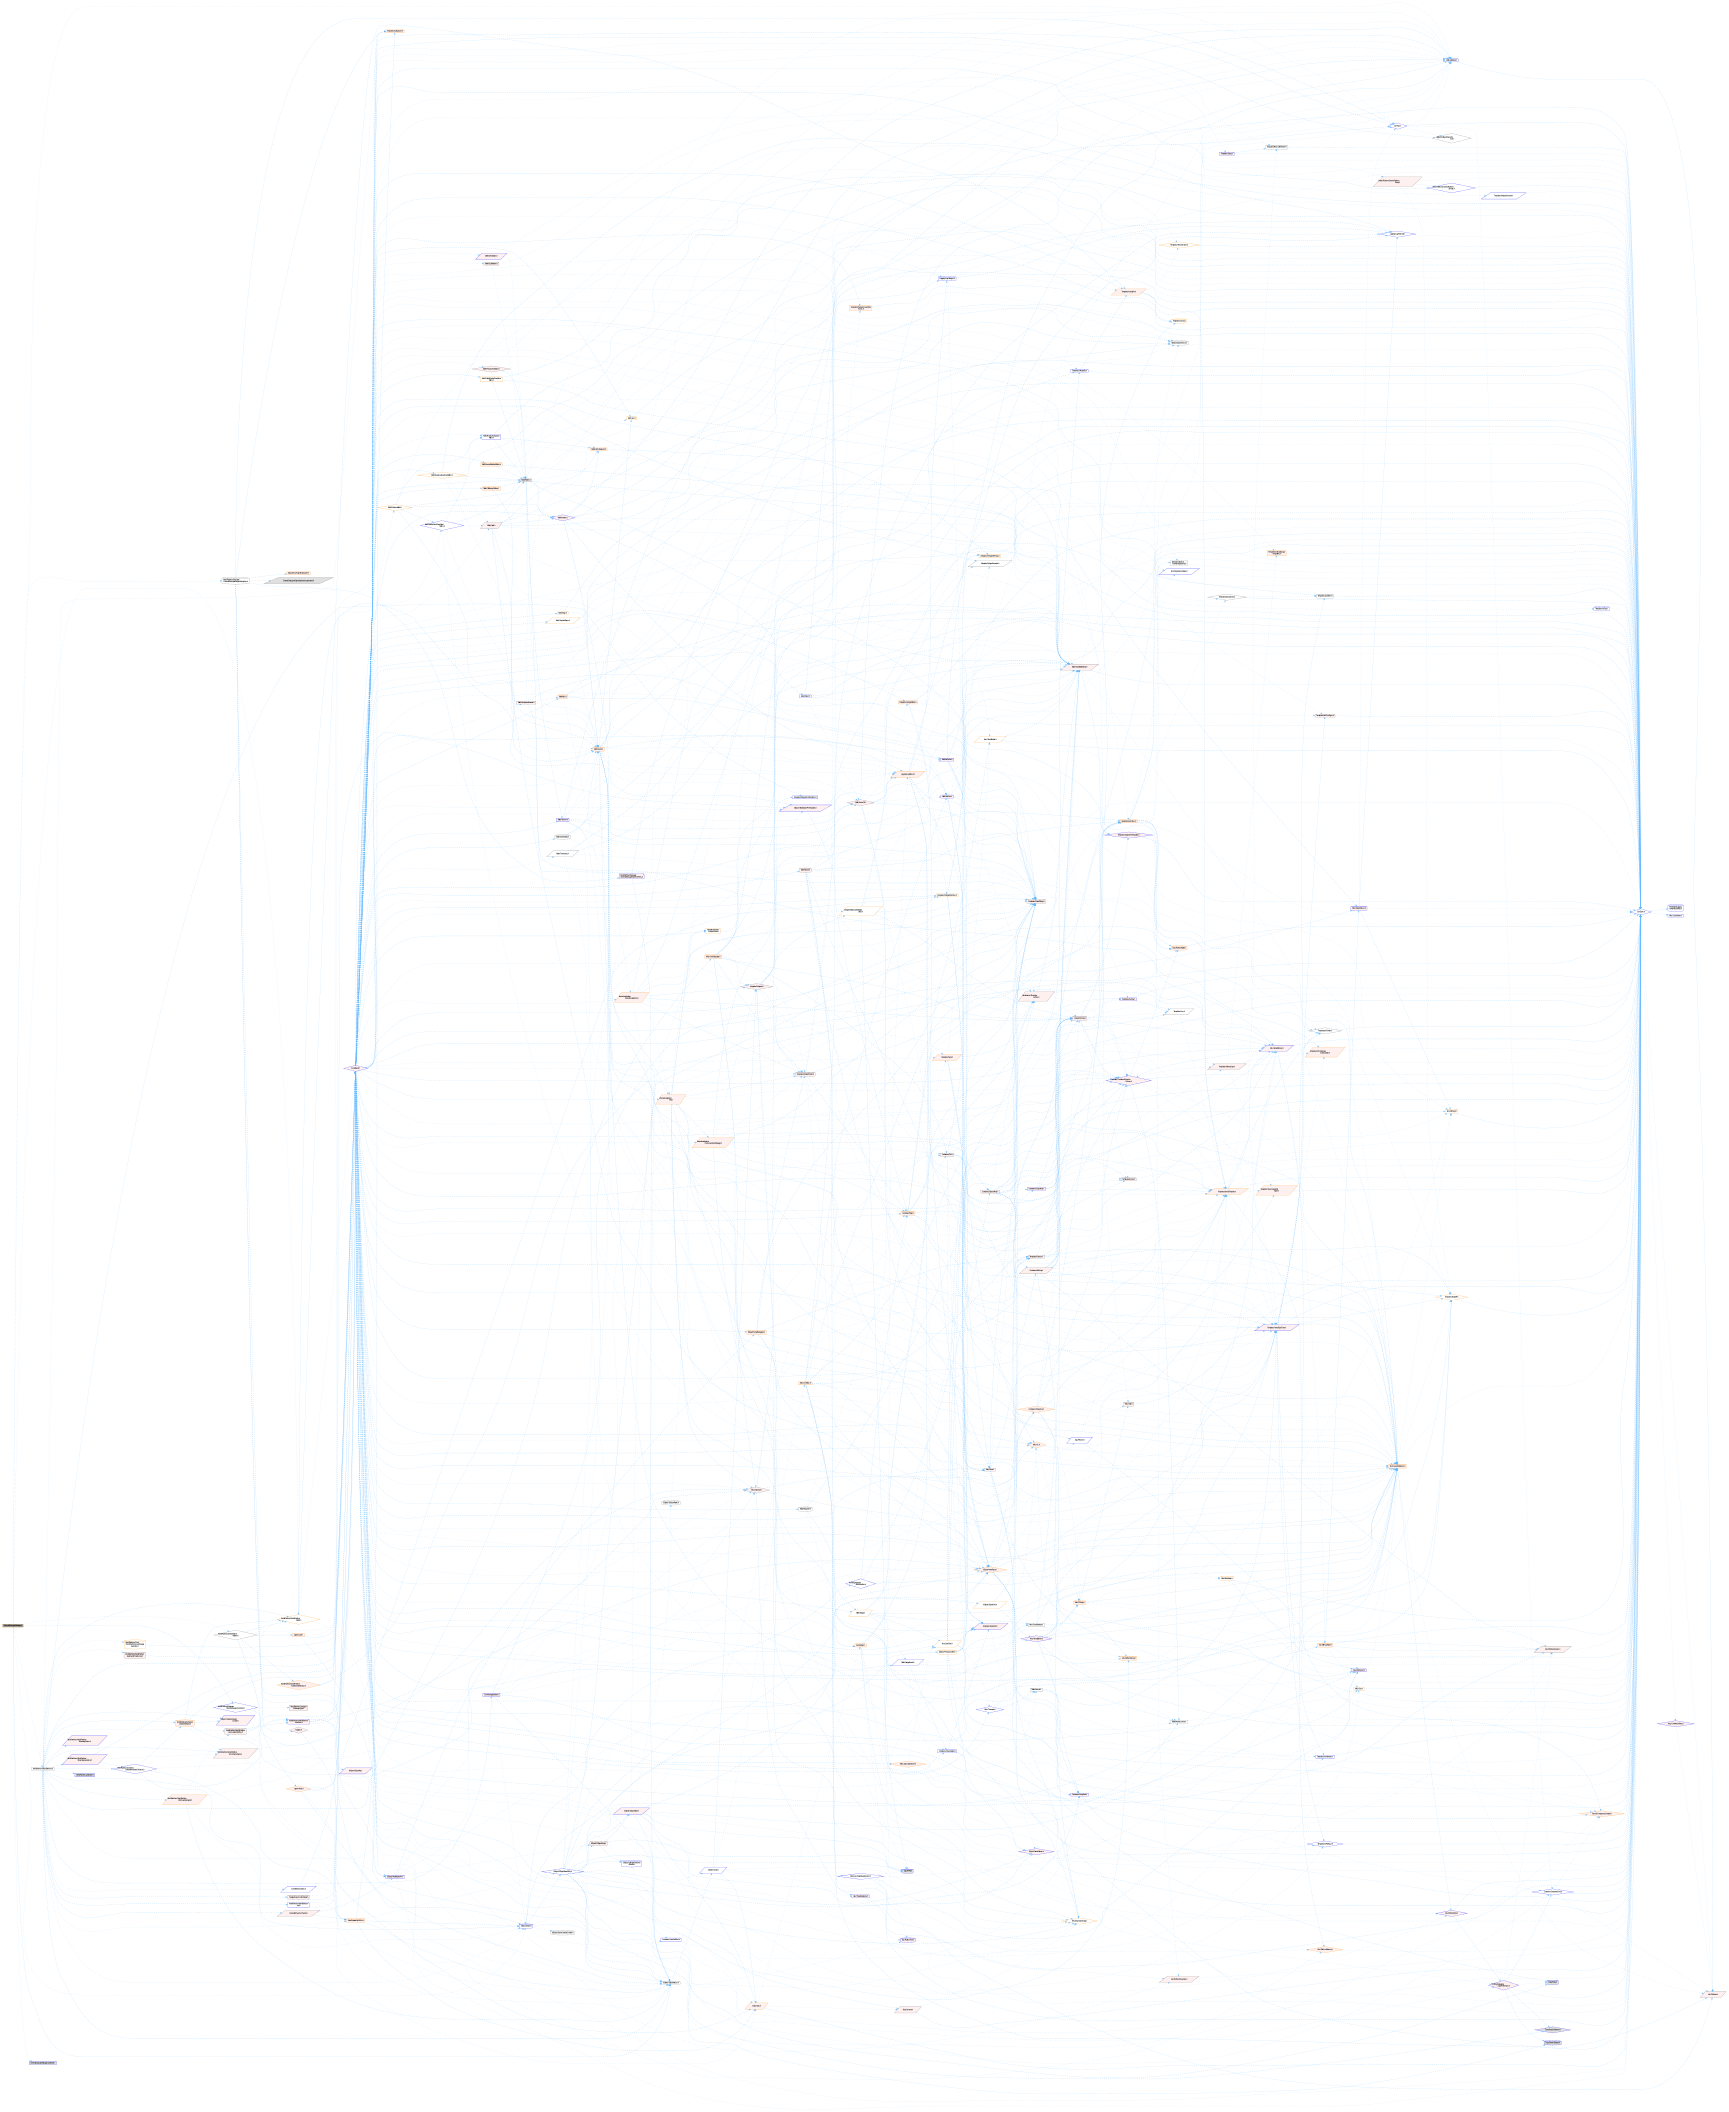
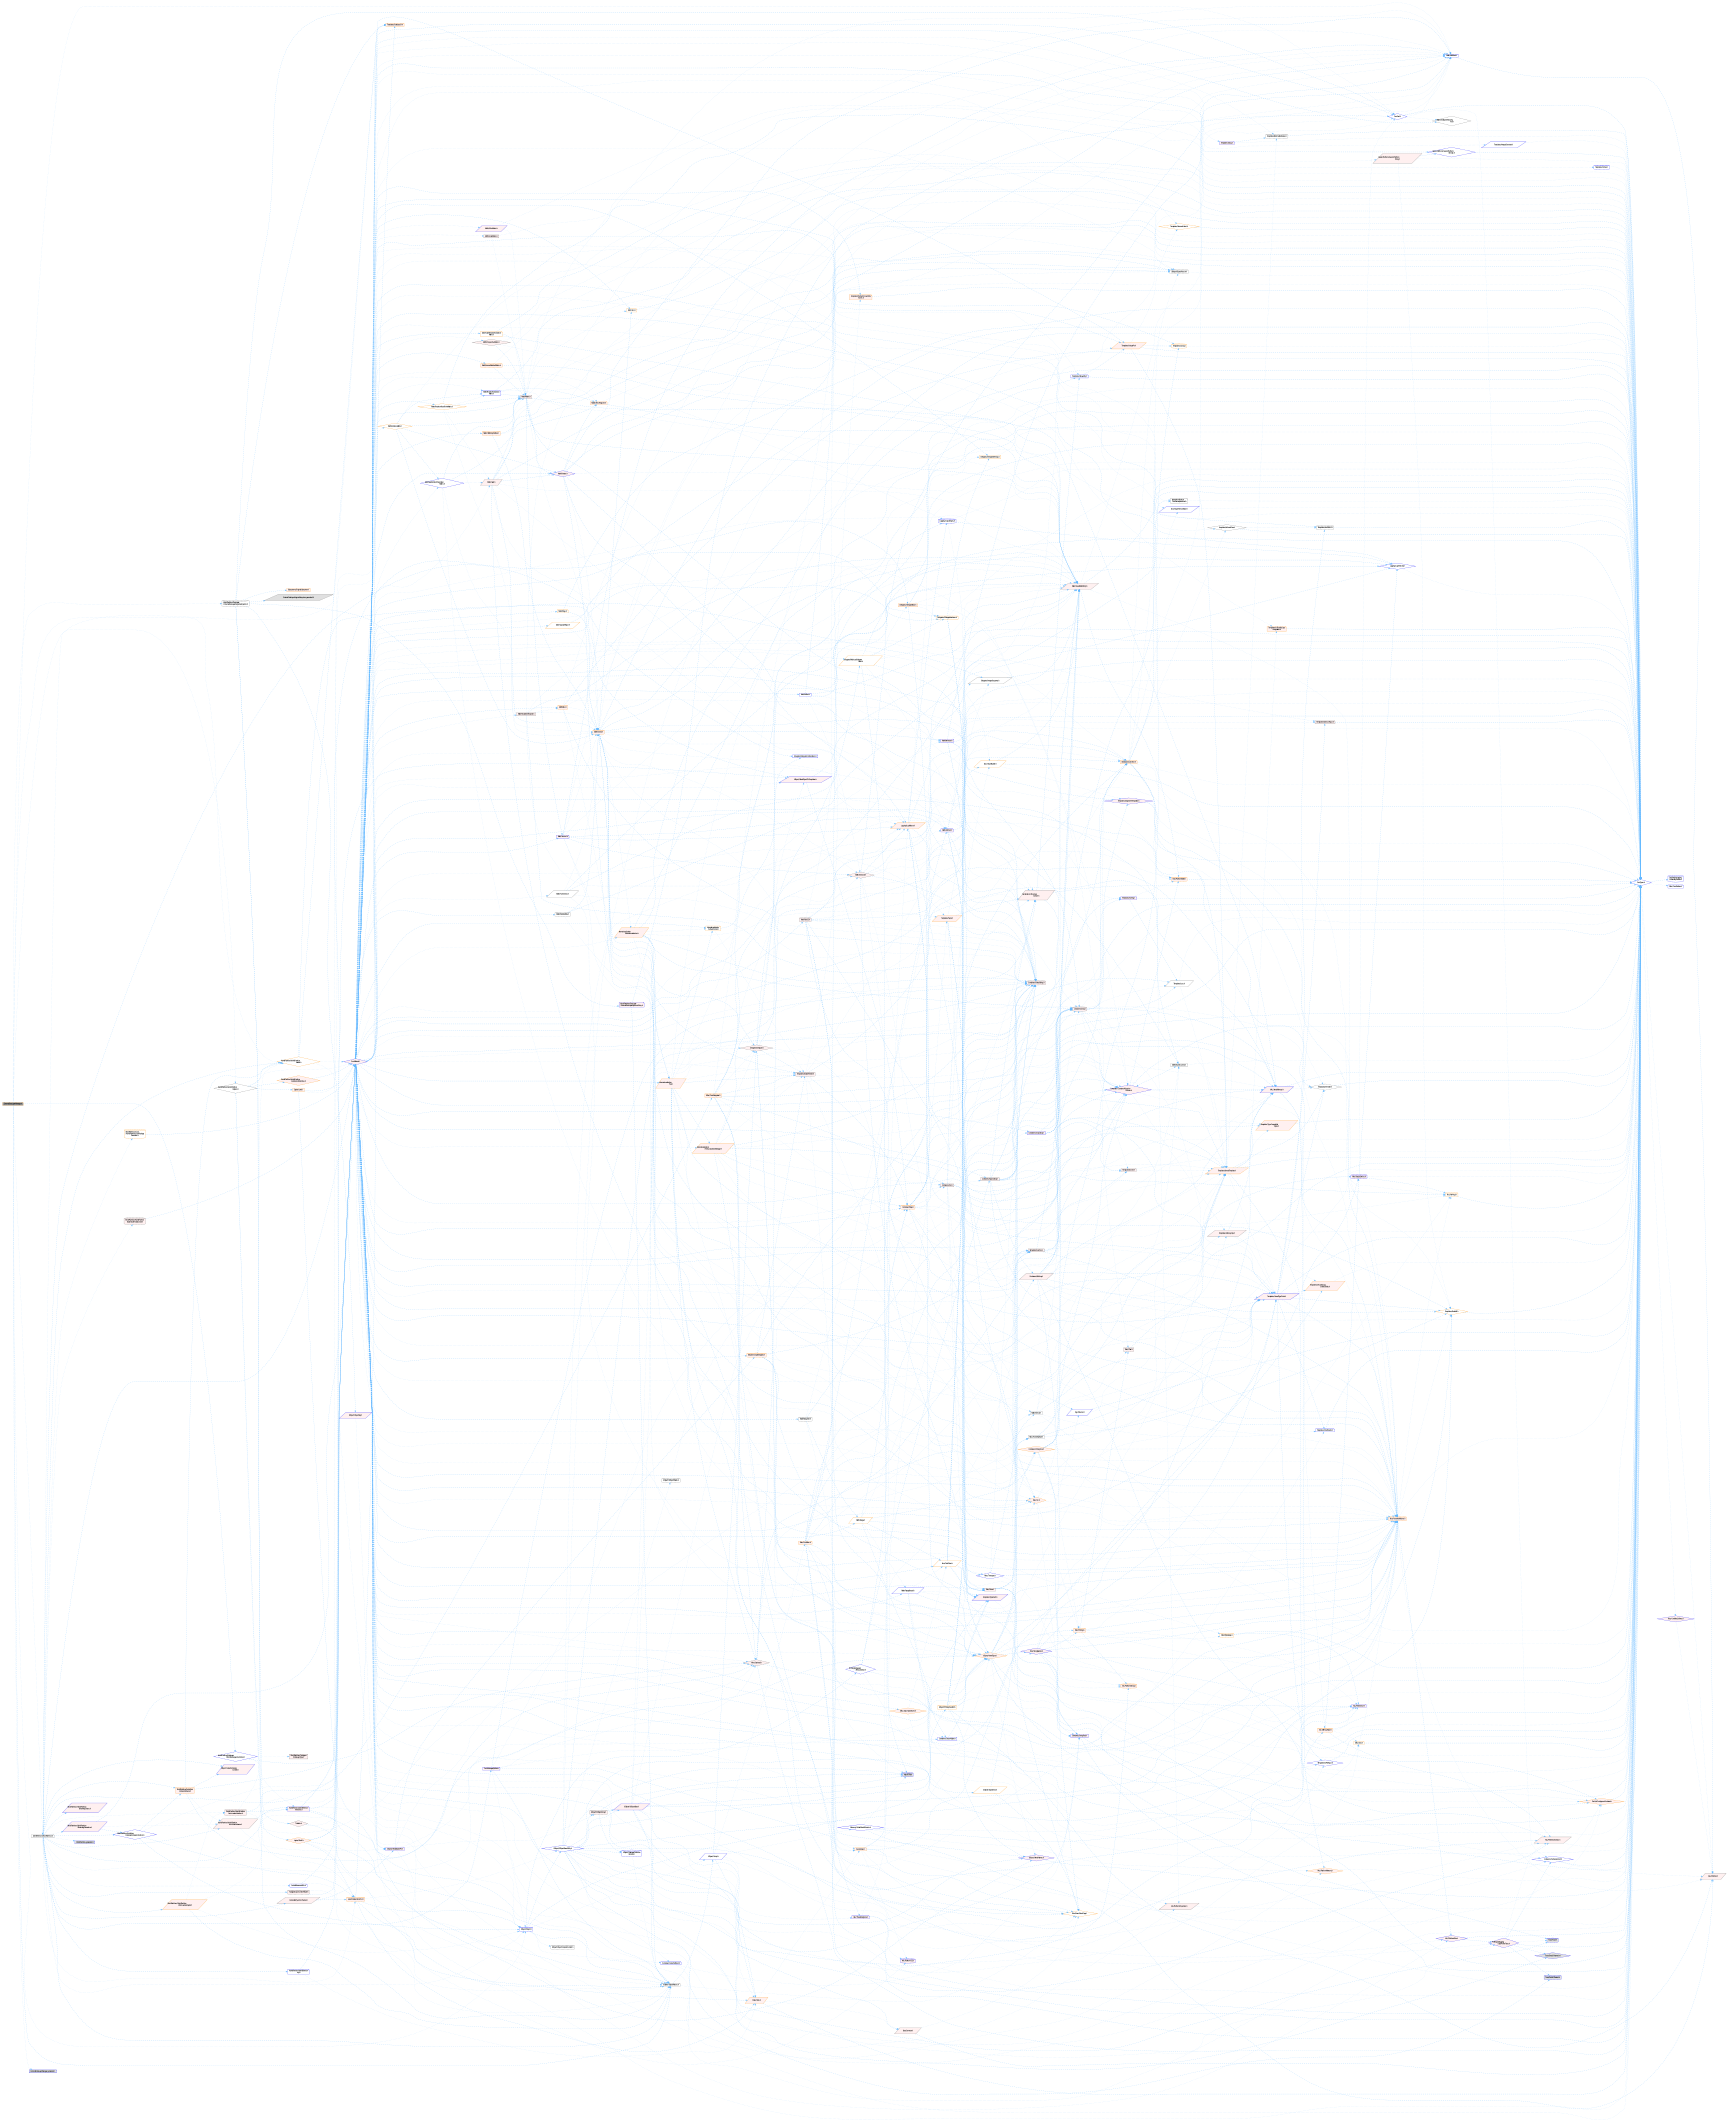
edge "WorldPartition/WorldPartition RuntimeCellInterface.h" -> "Templates/IsTriviallyCopy Constructible.h": now "CoreMinimal.h" -> "Templates/IsTriviallyCopy Constructible.h"
node "ActorReferencesUtils.h": shape parallelogram -> note
